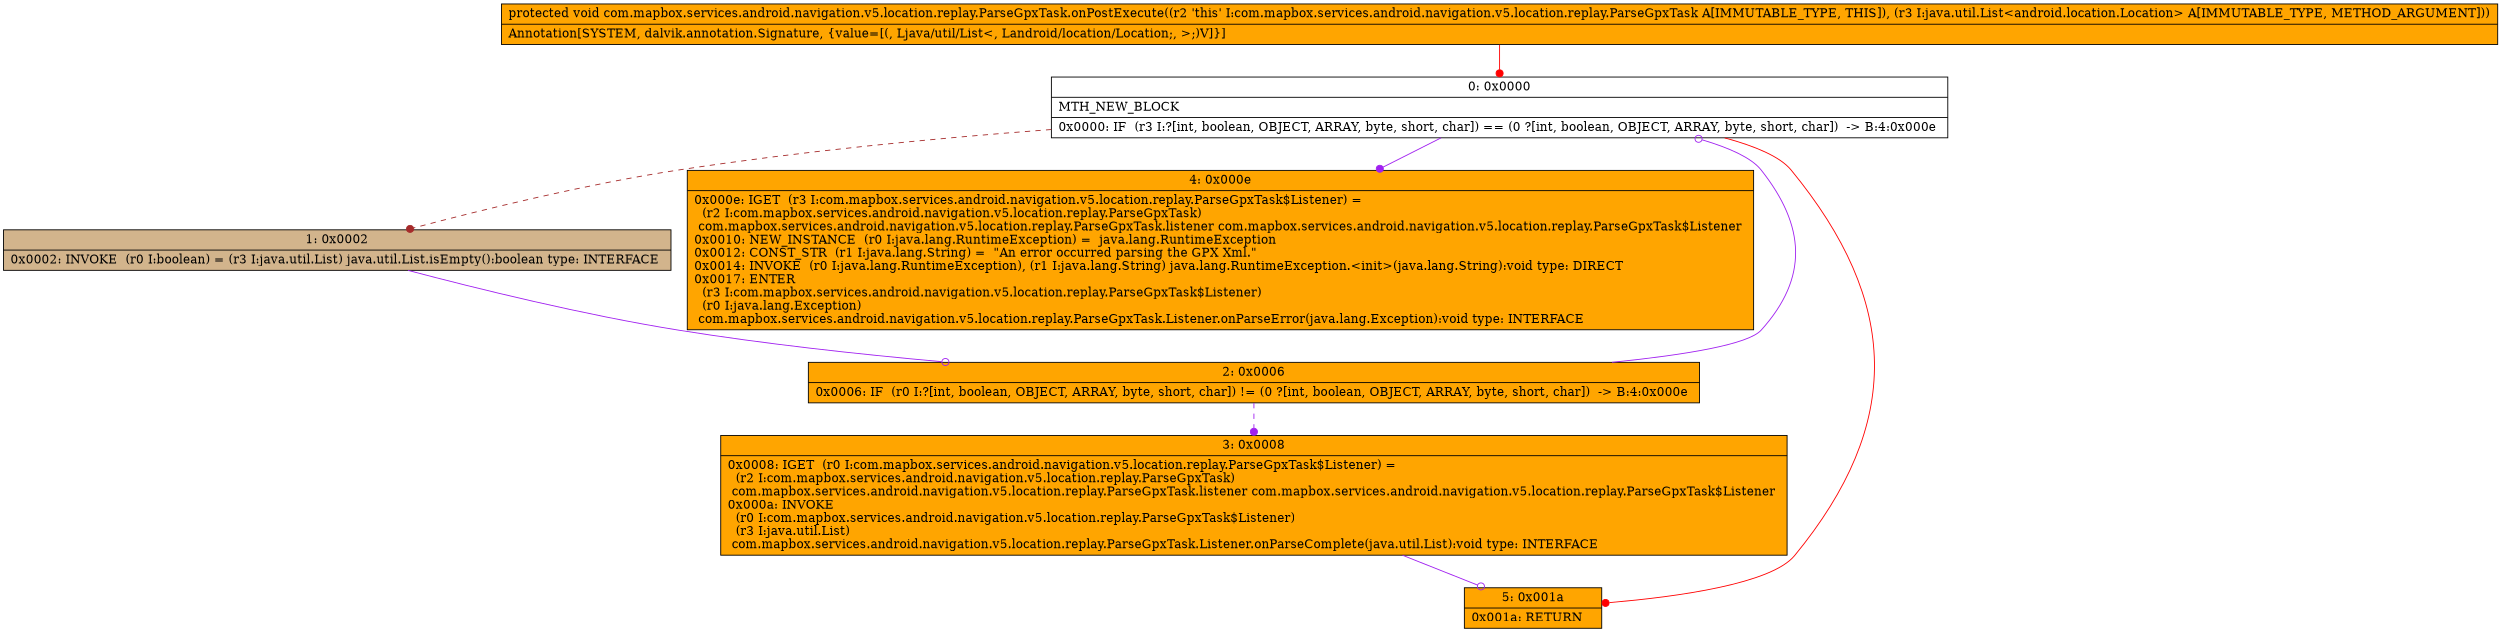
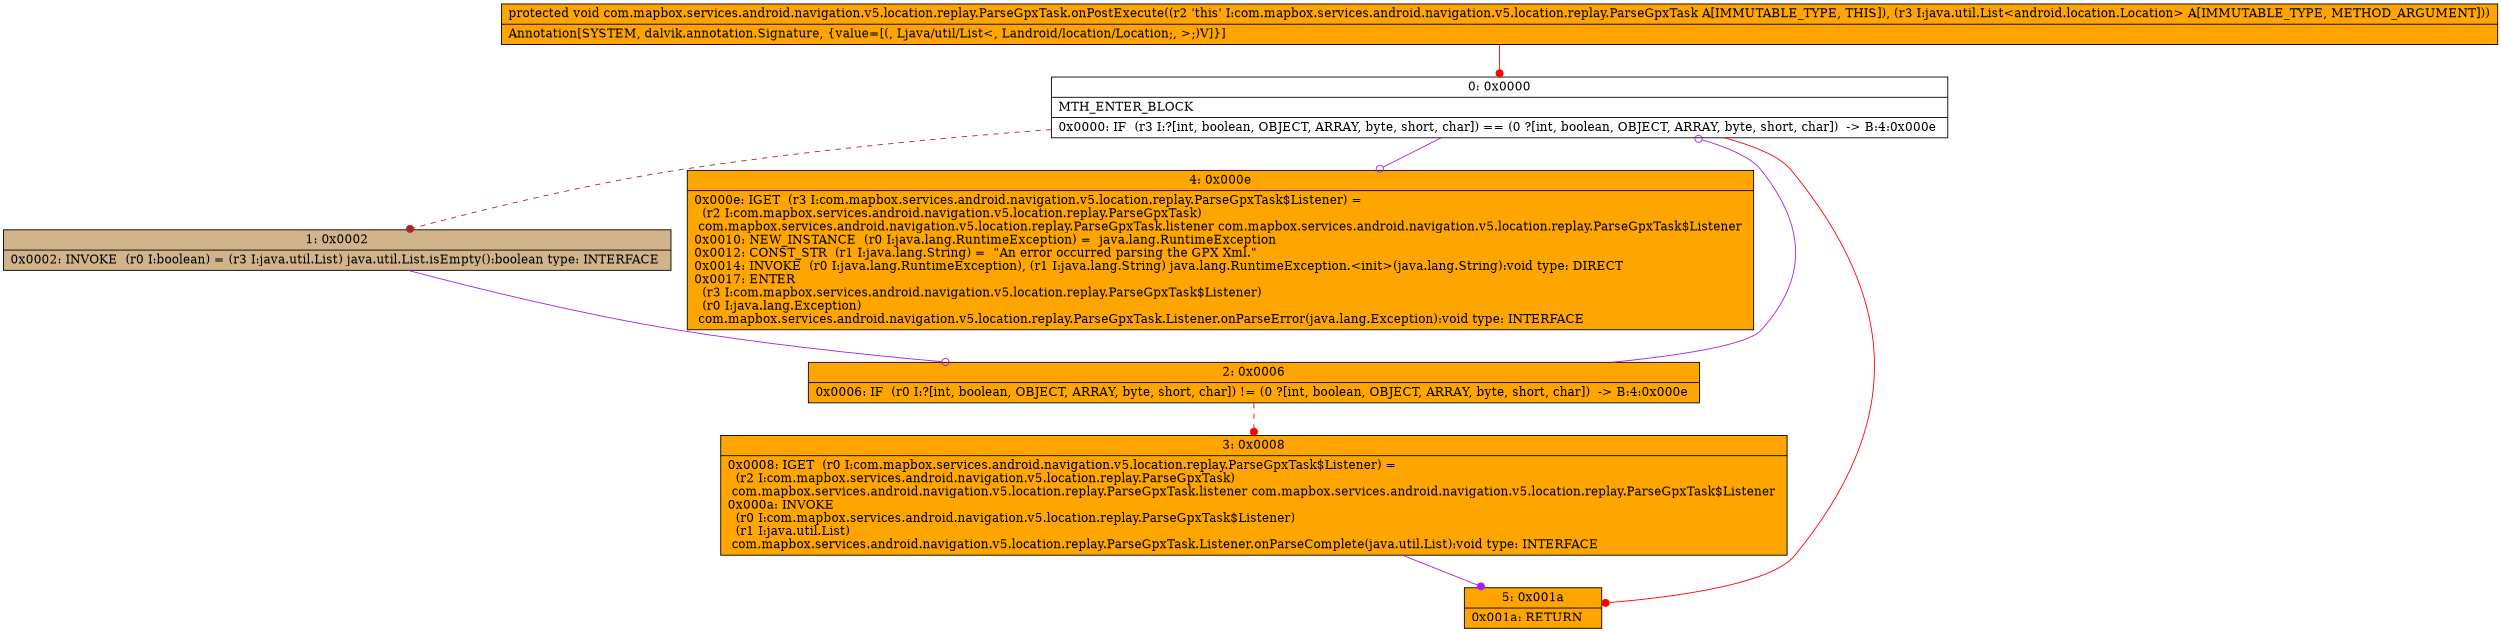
node "0: 0x0000": text "MTH_NEW_BLOCK" -> "MTH_ENTER_BLOCK"
edge "0: 0x0000" -> "4: 0x000e": arrowhead dot -> odot
edge "2: 0x0006" -> "3: 0x0008": color purple -> red
node "3: 0x0008": text "(r3 I:java.util.List)" -> "(r1 I:java.util.List)"
edge "3: 0x0008" -> "5: 0x001a": arrowhead odot -> dot
